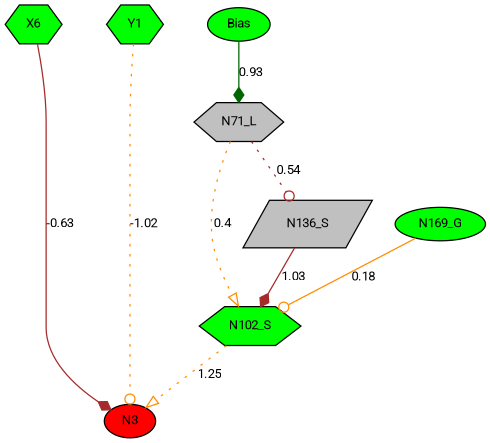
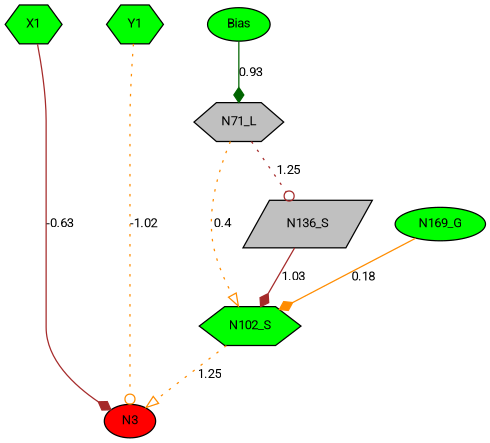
node "X6": label "X6" -> "X1"
edge "N71_L" -> "N136_S": label "0.54" -> "1.25"
edge "N169_G" -> "N102_S": arrowhead odot -> diamond
